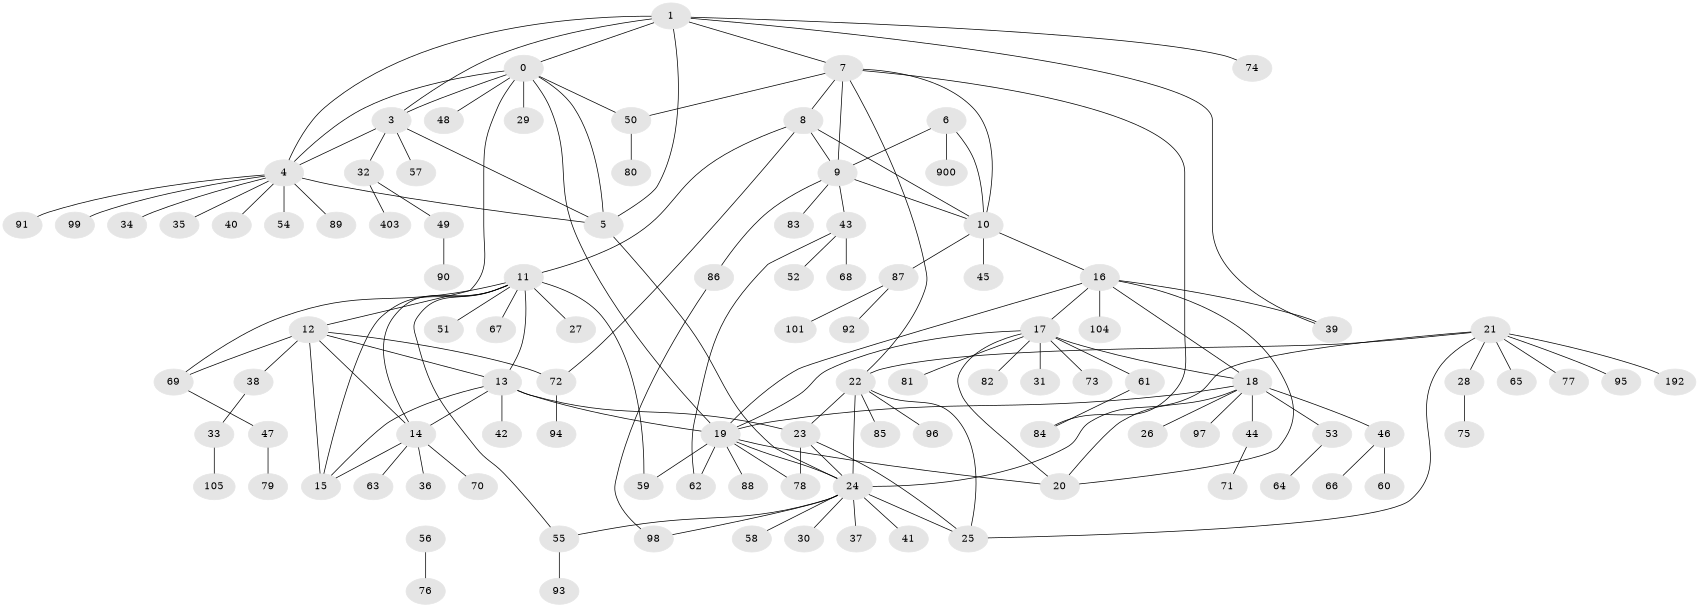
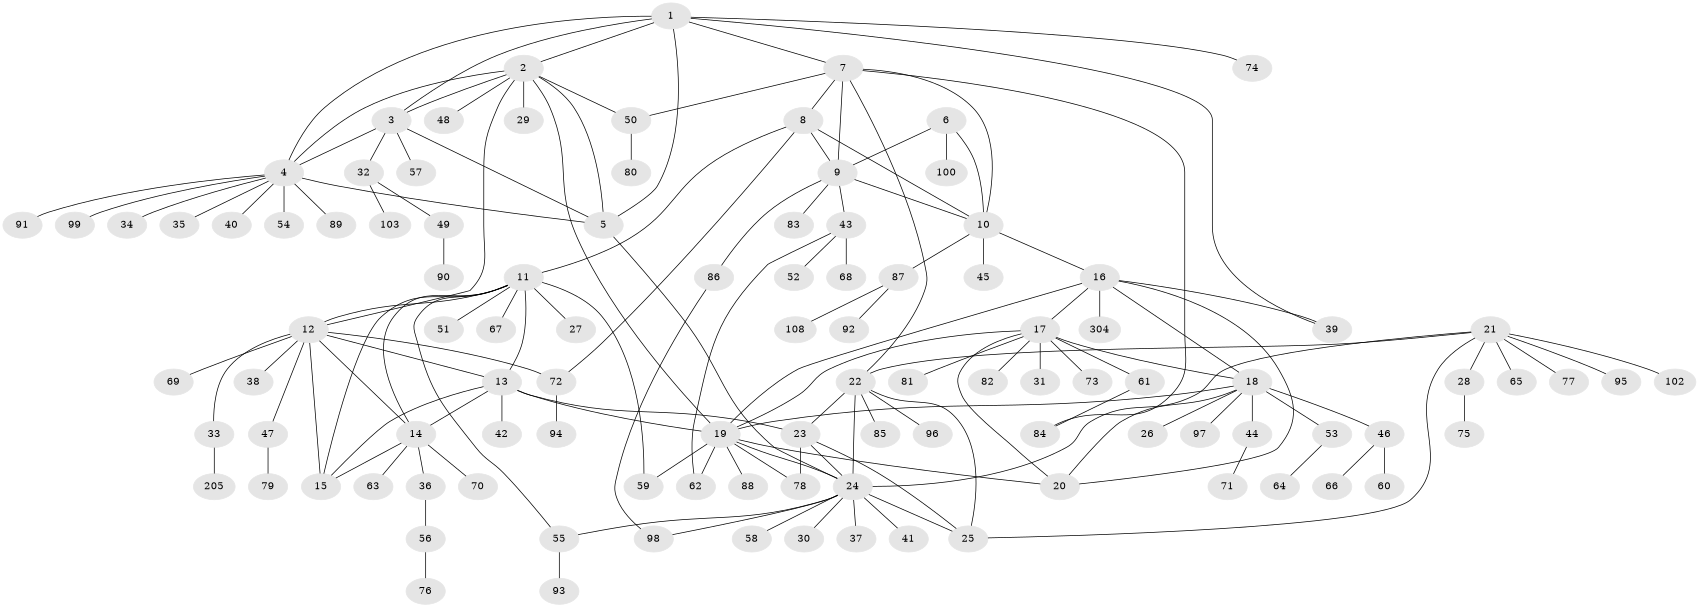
node "0": label "0" -> "2"
node "900": label "900" -> "100"
node "403": label "403" -> "103"
edge "11" -- "69": now "11" -- "12"
node "101": label "101" -> "108"
node "104": label "104" -> "304"
node "192": label "192" -> "102"
edge "69" -- "47": now "12" -- "47"
edge "38" -- "33": now "12" -- "33"
node "105": label "105" -> "205"
edge "36" -- "56": added
